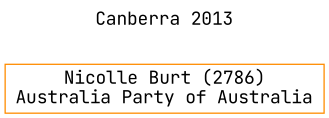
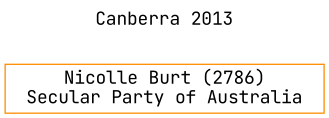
node "Nicolle Burt (2786) Australia Party of Australia": label "Nicolle Burt (2786) Australia Party of Australia" -> "Nicolle Burt (2786) Secular Party of Australia"
